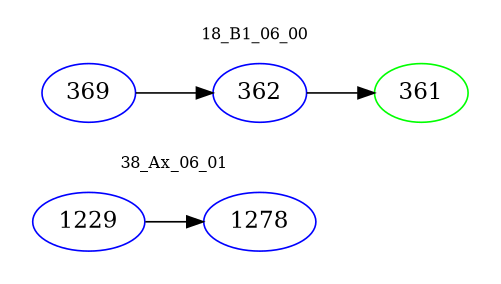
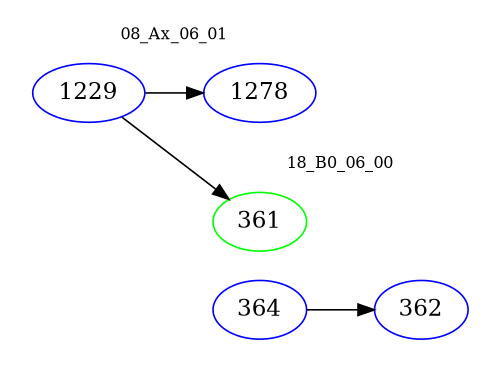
cluster "18_B1_06_00": label "18_B1_06_00" -> "18_B0_06_00"
node "369": label "369" -> "364"
edge "362" -> "361": now "1229" -> "361"
cluster "38_Ax_06_01": label "38_Ax_06_01" -> "08_Ax_06_01"
